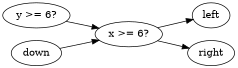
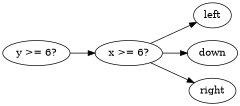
edge "down" -> "x >= 6?": reversed
